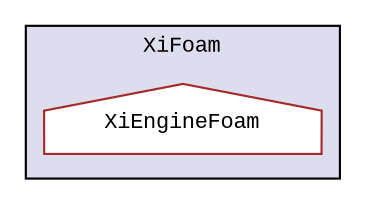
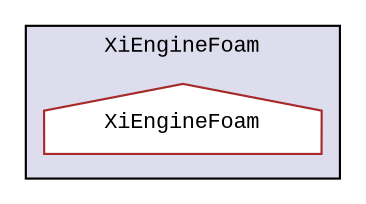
cluster "XiFoam": label "XiFoam" -> "XiEngineFoam"
